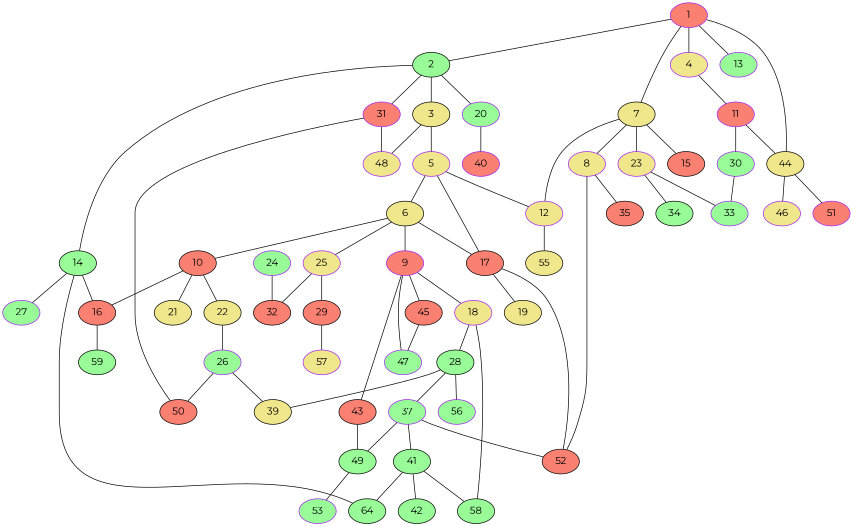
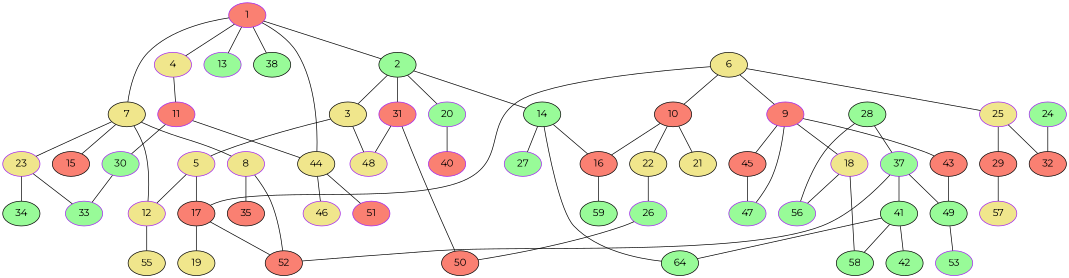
node "38": added
edge "5" -- "6": removed
edge "18" -- "28": now "18" -- "56"
node "39": removed
